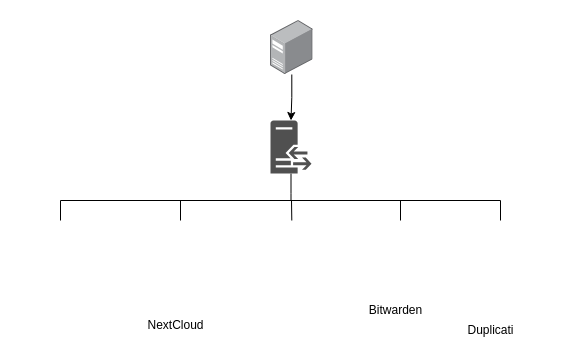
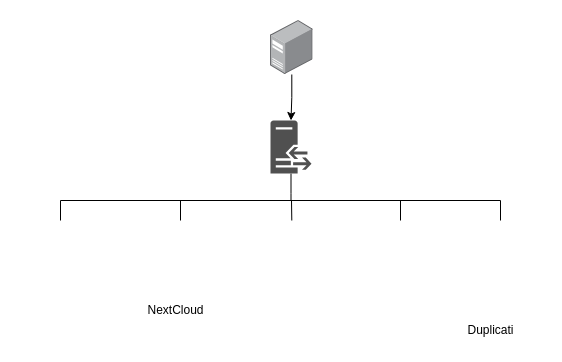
node "Bitwarden": removed
node "NextCloud": moved (176, 326) -> (176, 311)
